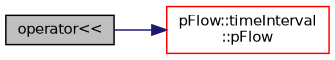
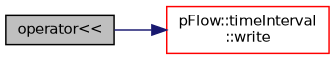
node "pFlow::timeInterval ::pFlow": label "pFlow::timeInterval ::pFlow" -> "pFlow::timeInterval ::write"
